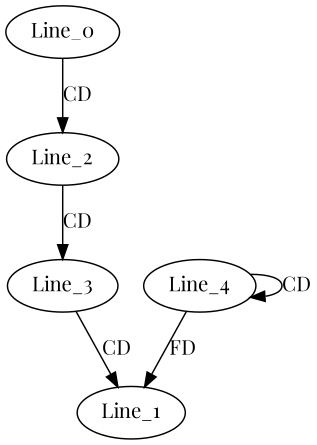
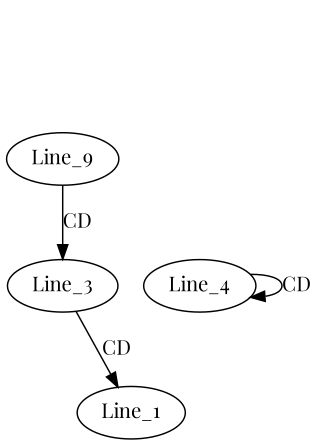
node "Line_0": removed
node "Line_2": label "Line_2" -> "Line_9"
edge "Line_4" -> "Line_1": removed, label "FD"
